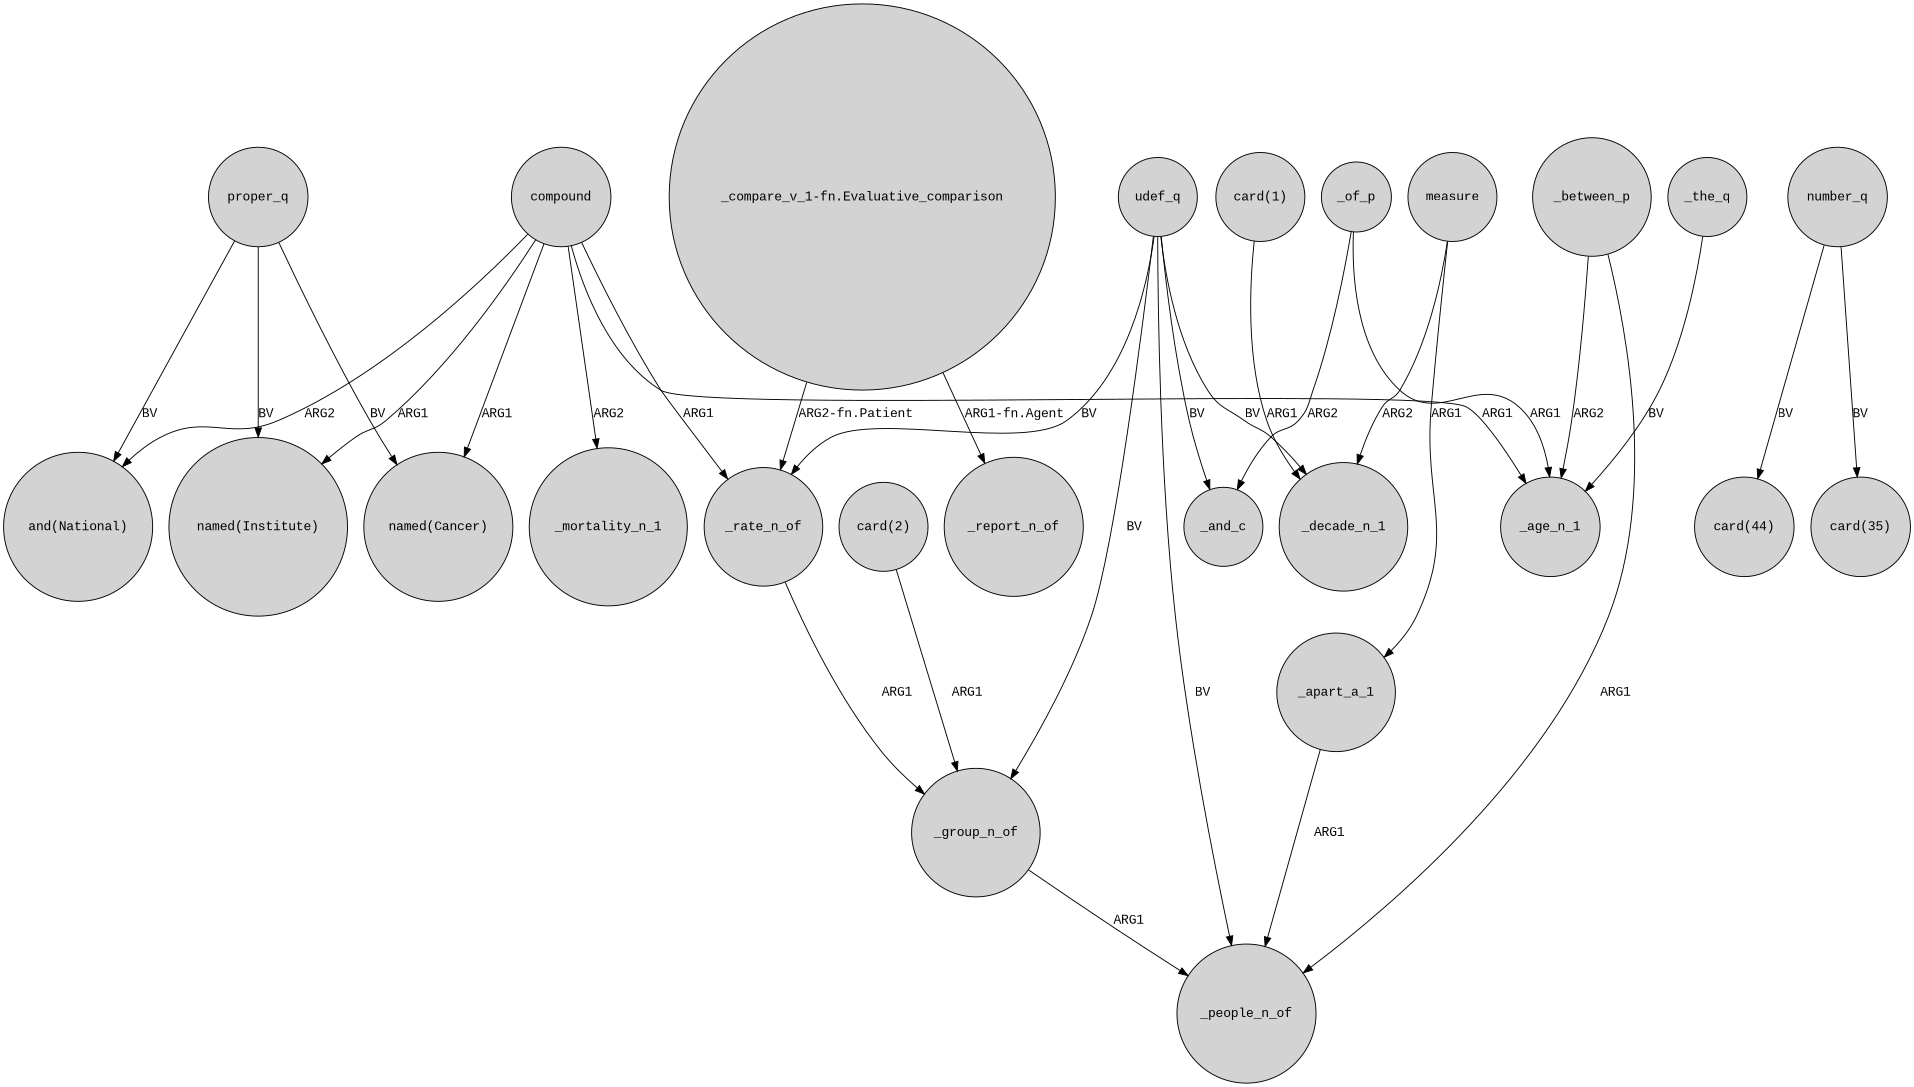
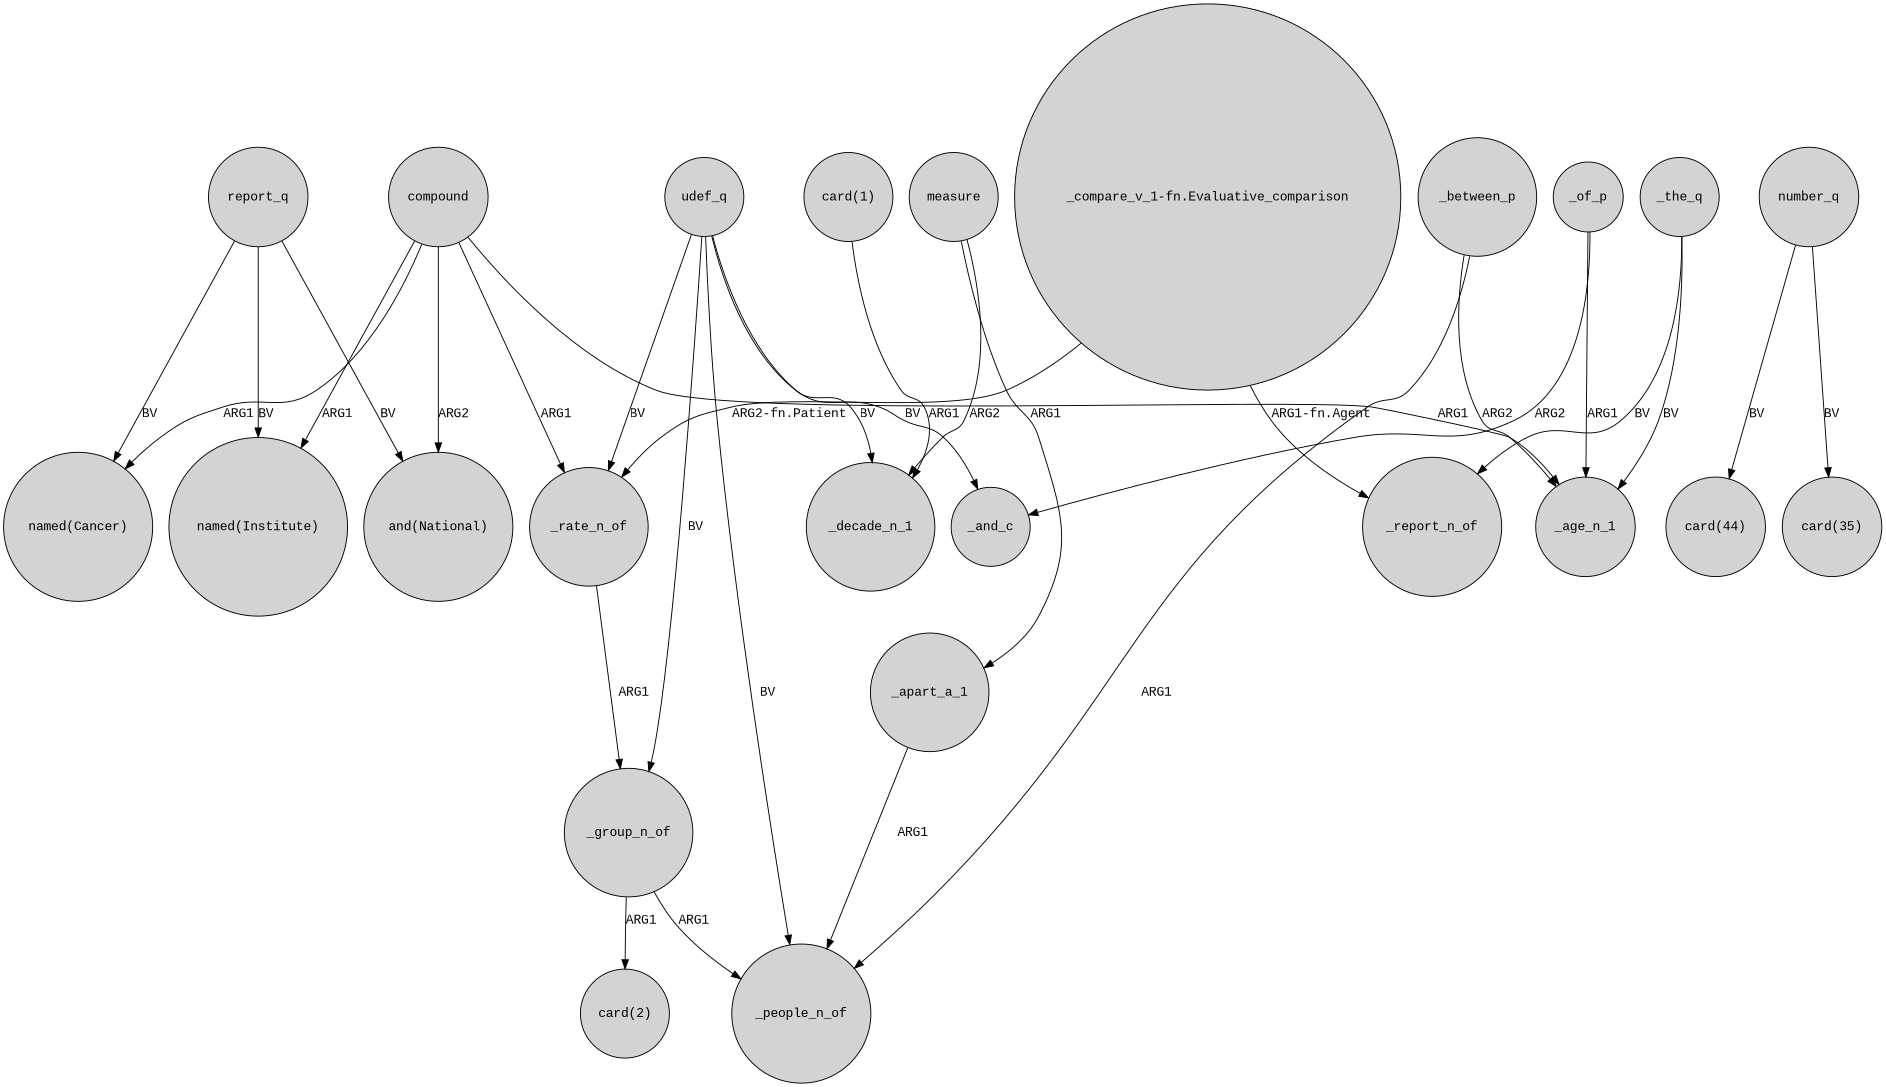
node "proper_q": label "proper_q" -> "report_q"
edge "_the_q" -> "_report_n_of": added, label "BV"
node "_mortality_n_1": removed
edge "card(2)" -> "_group_n_of": reversed
